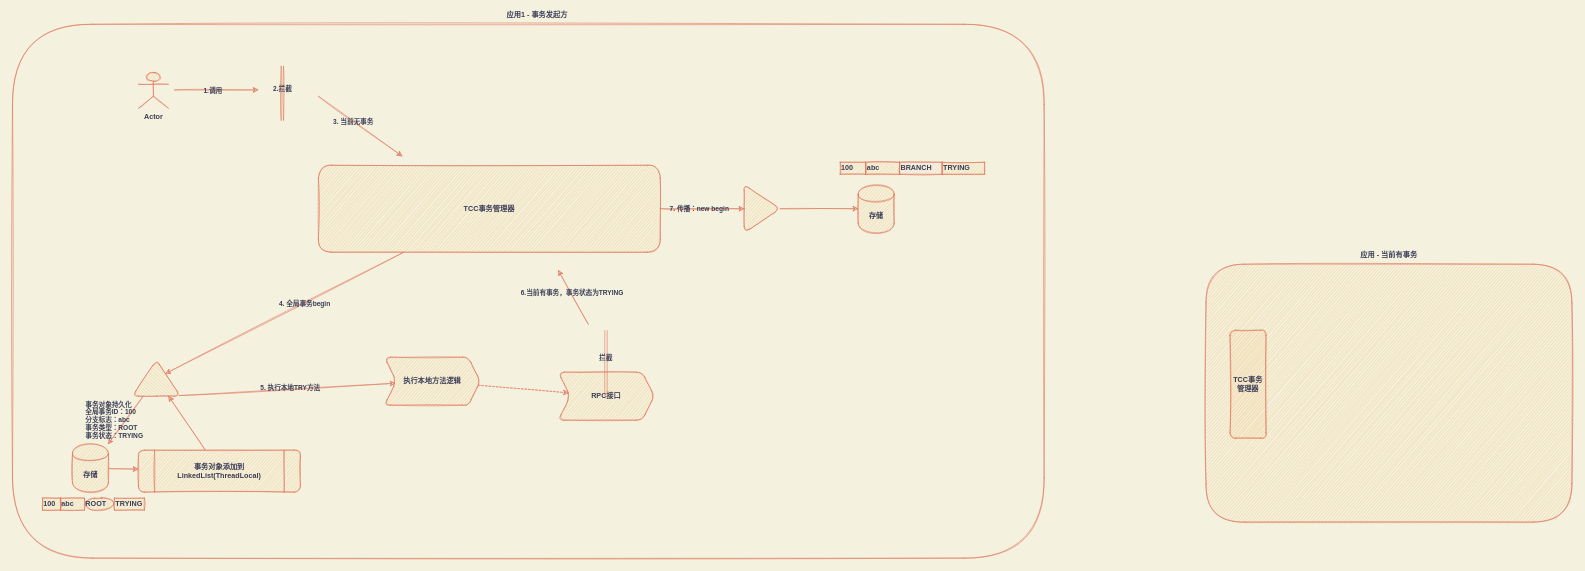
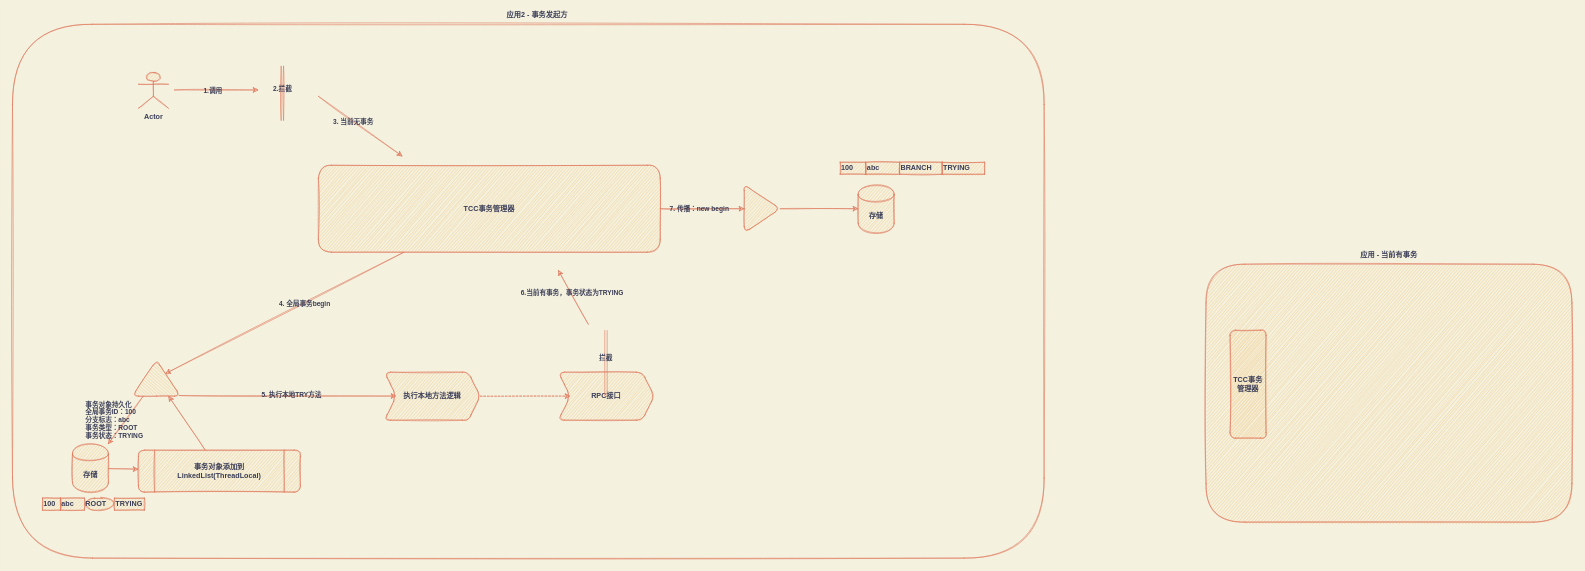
node "应用1 - 事务发起方": label "应用1 - 事务发起方" -> "应用2 - 事务发起方"
node "BRANCH": fillcolor #f8cecc -> #f2cc8f
node "执行本地方法逻辑": moved (432, 381) -> (432, 396)
